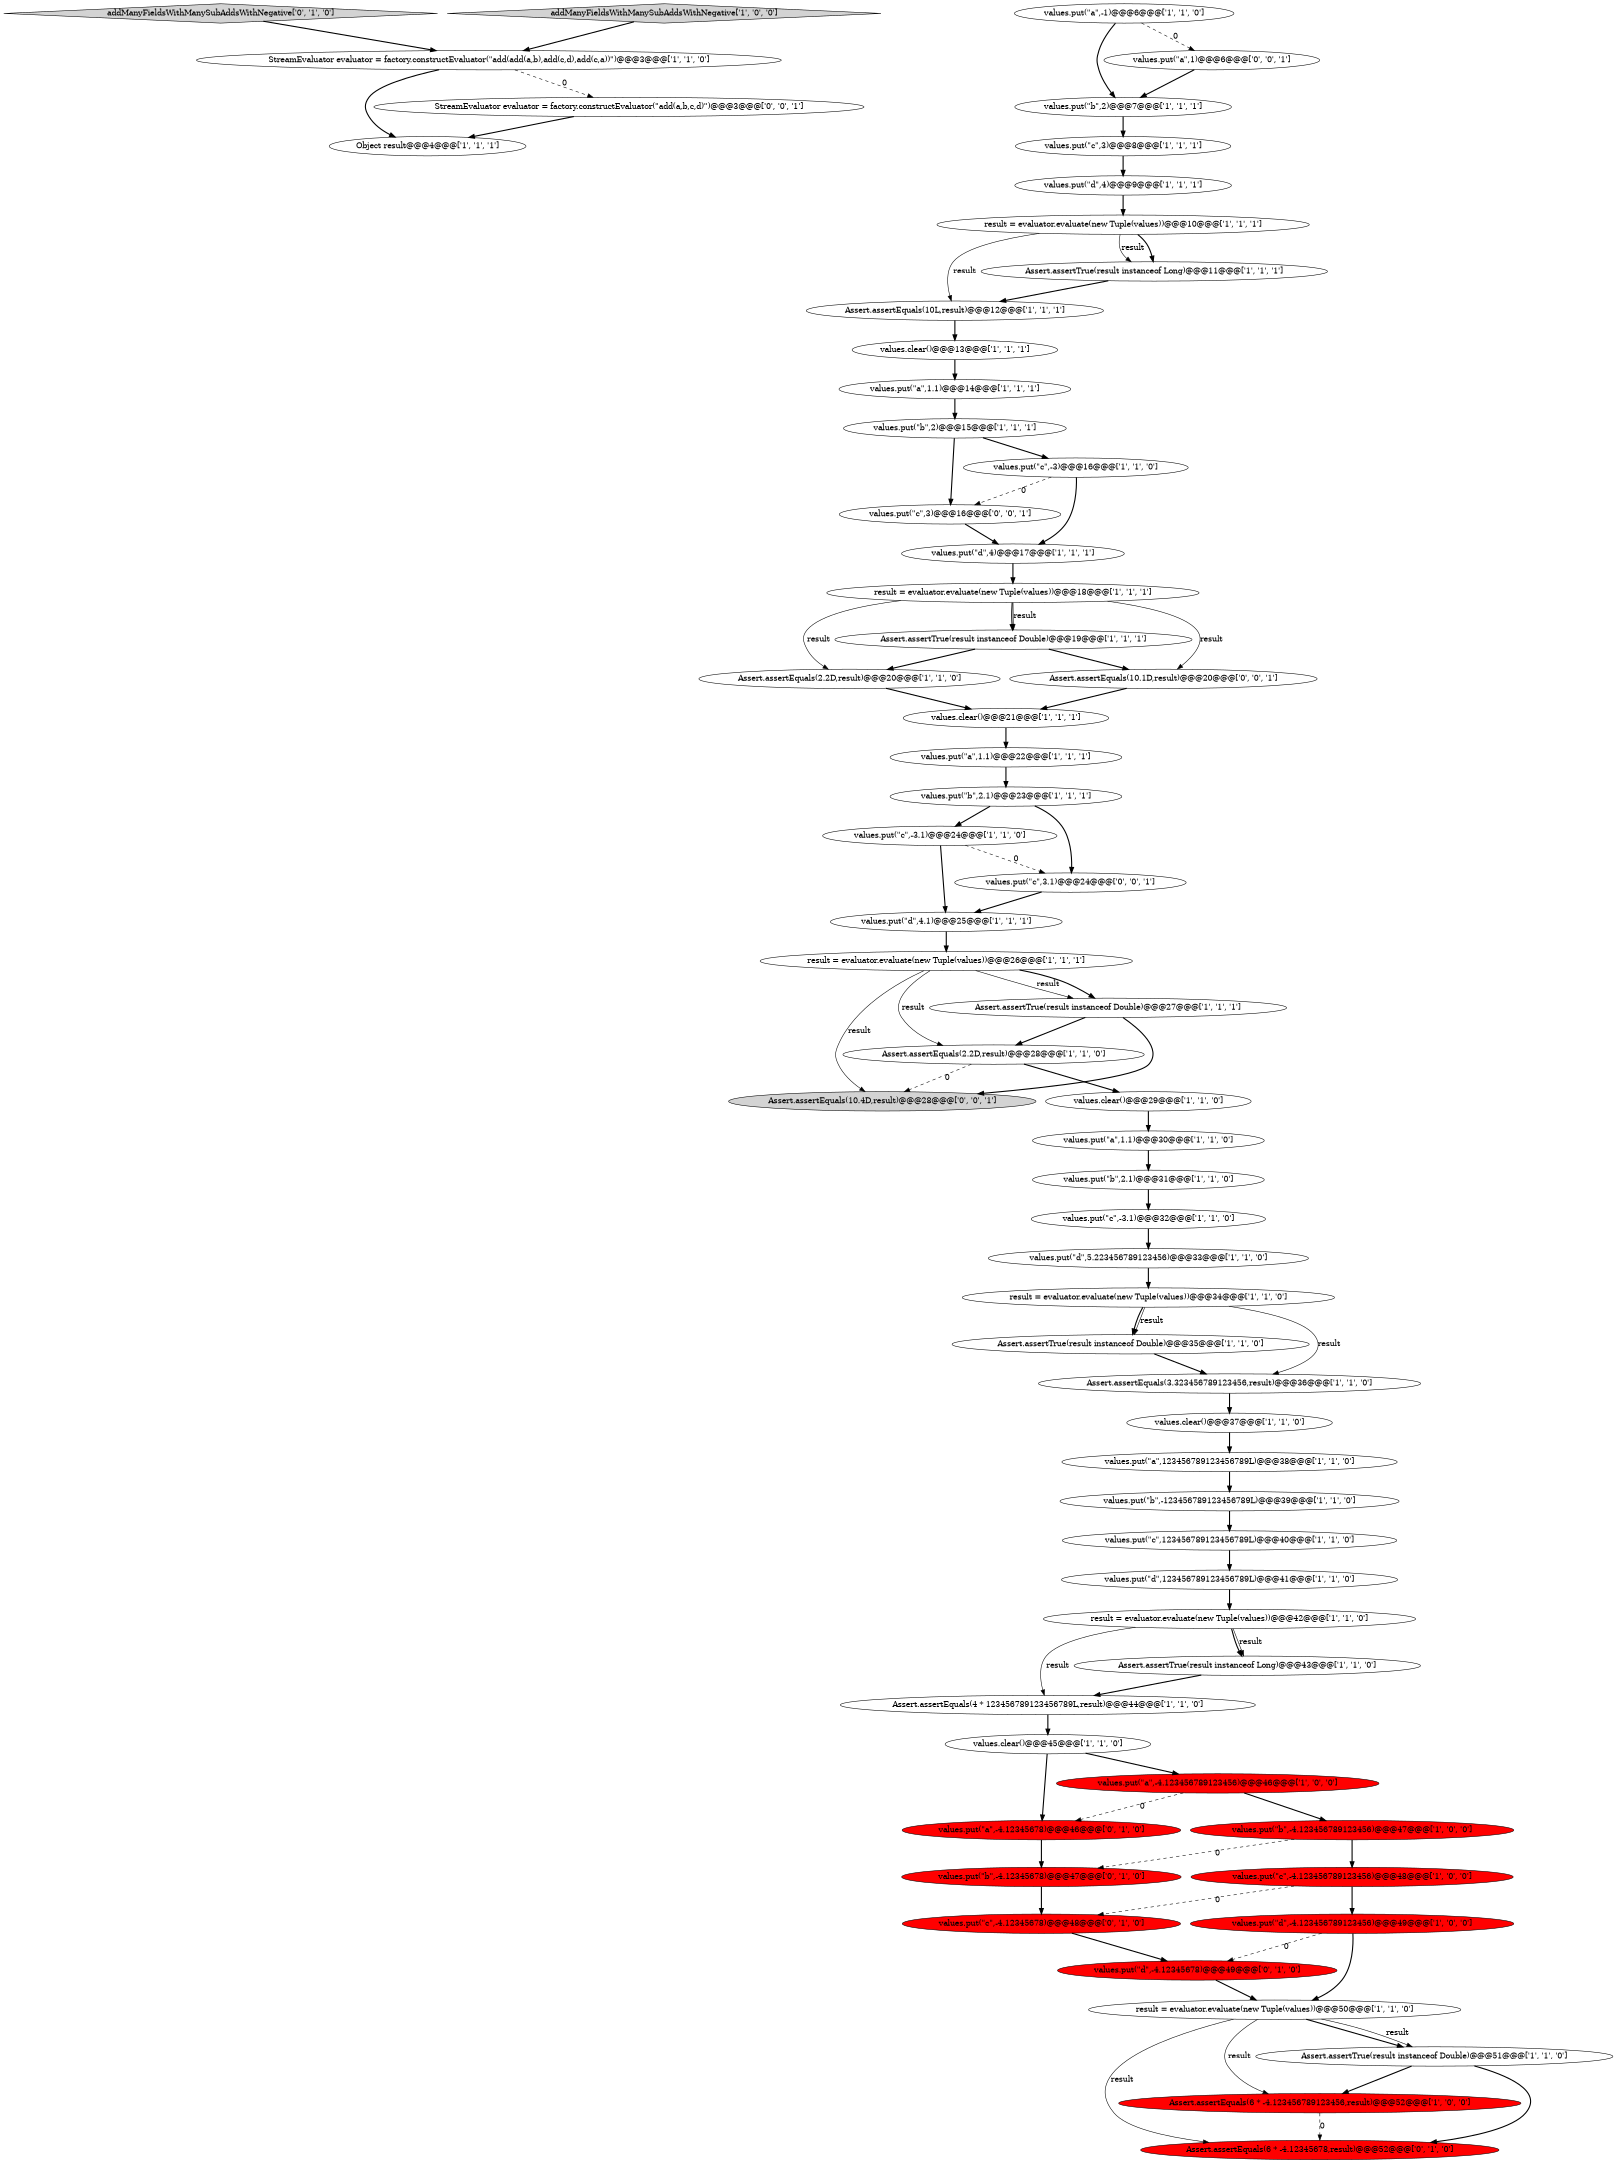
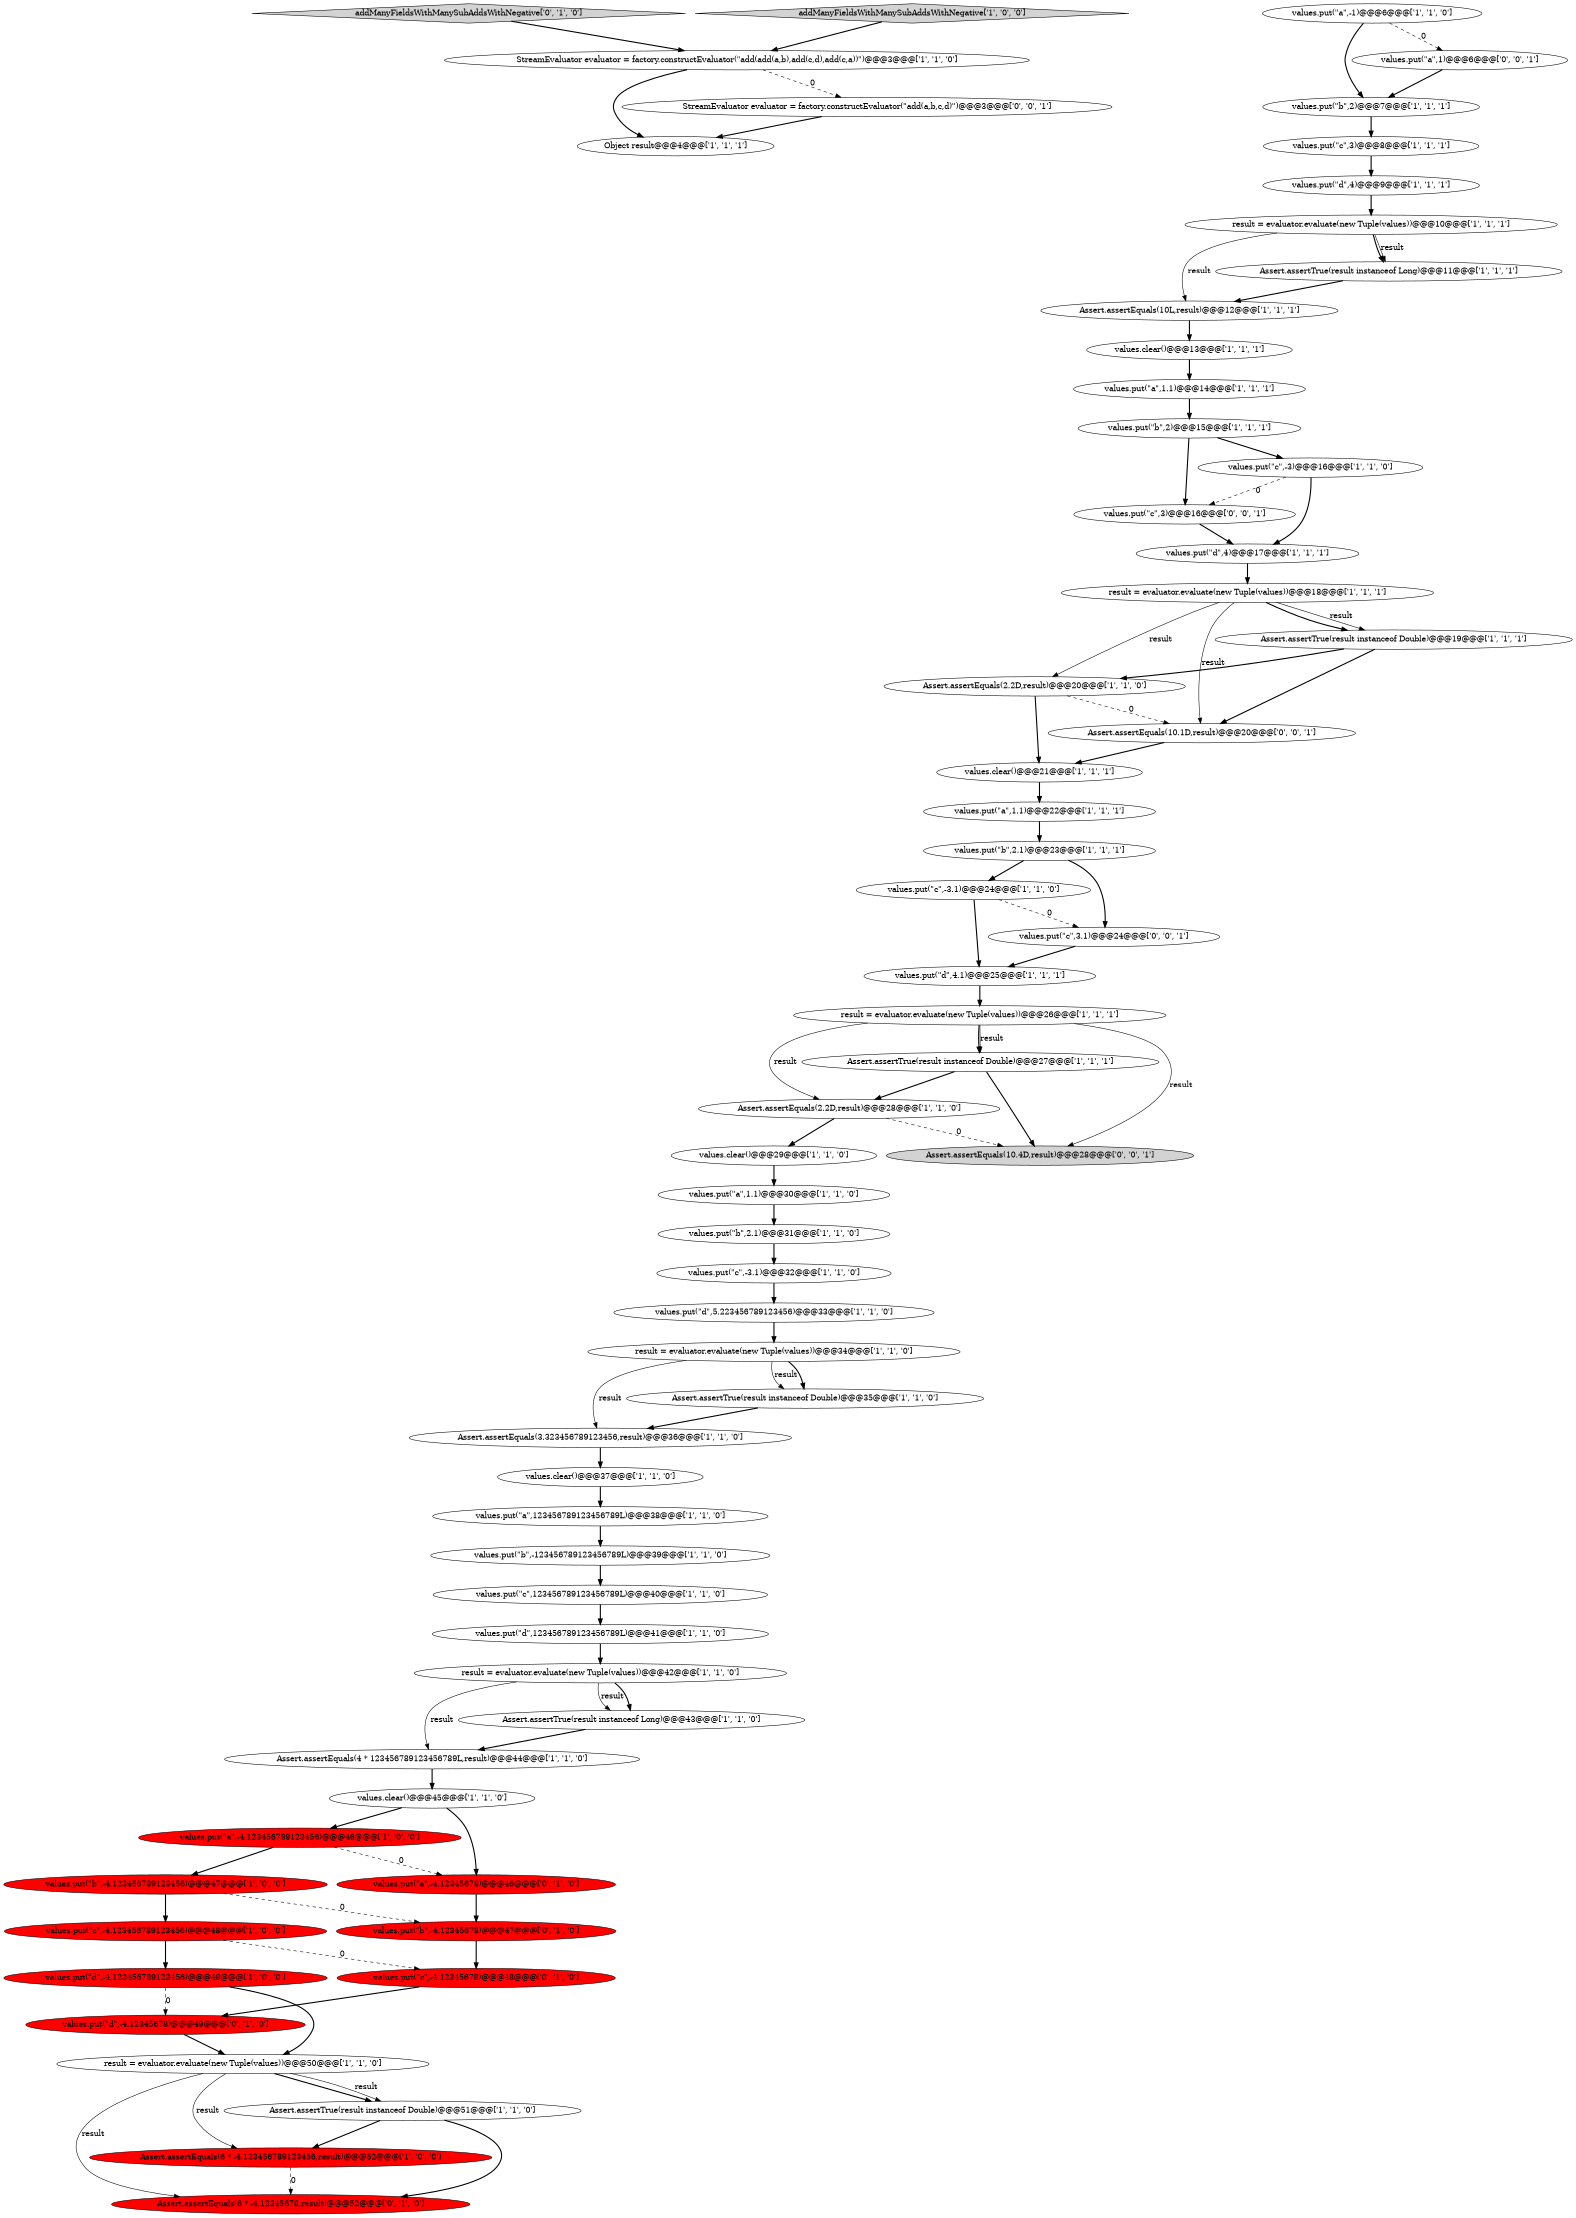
edge "Assert.assertEquals(2.2D,result)@@@20@@@['1', '1', '0']" -> "Assert.assertEquals(10.1D,result)@@@20@@@['0', '0', '1']": added, label "0"
